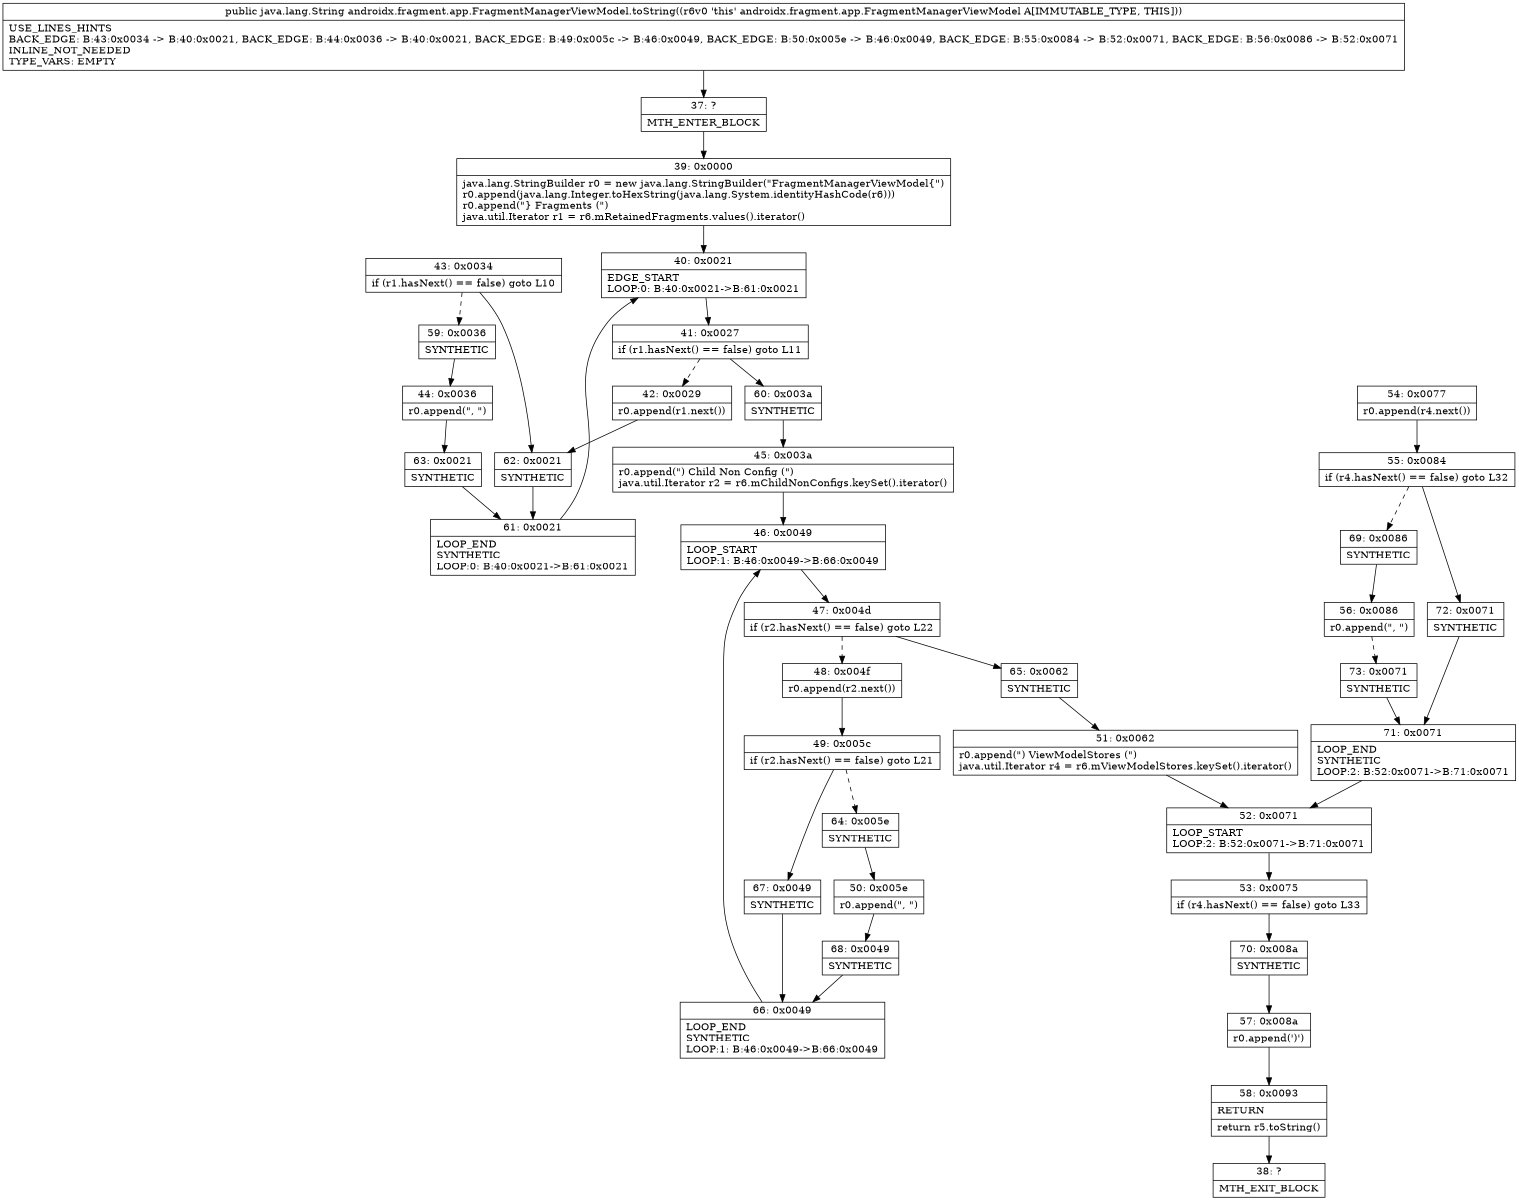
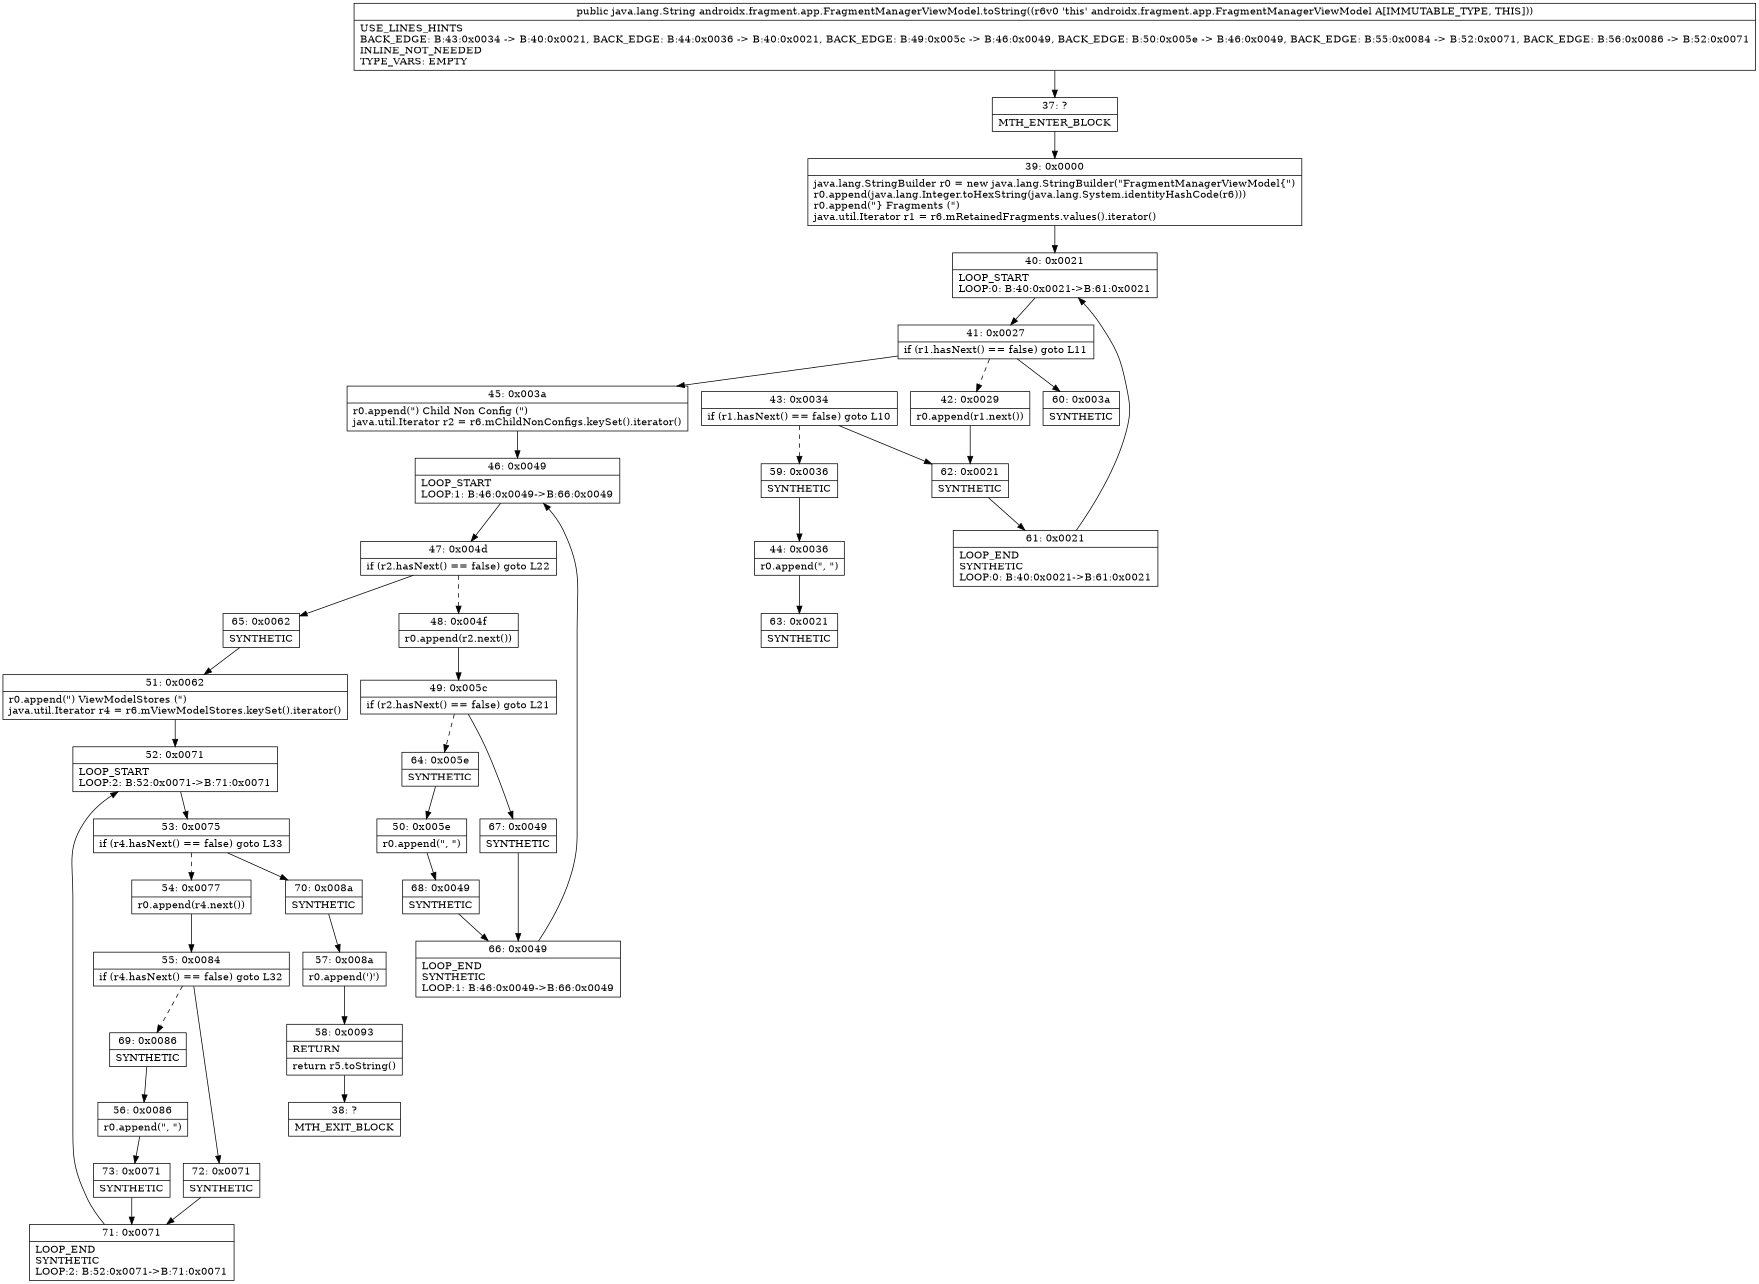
node "40: 0x0021": text "EDGE_START" -> "LOOP_START"
edge "60: 0x003a" -> "45: 0x003a": now "41: 0x0027" -> "45: 0x003a"
edge "63: 0x0021" -> "61: 0x0021": removed
edge "56: 0x0086" -> "73: 0x0071": style dashed -> solid
edge "53: 0x0075" -> "54: 0x0077": added
